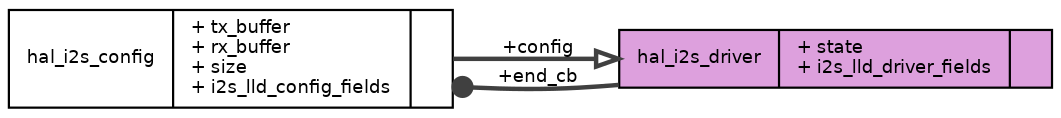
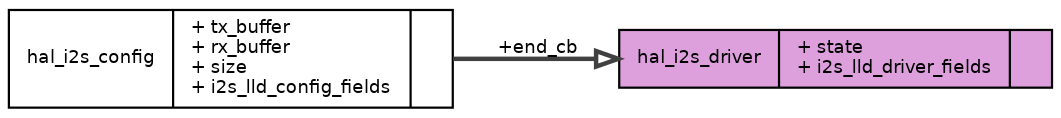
edge "hal_i2s_config" -> "hal_i2s_driver": label " +config" -> " +end_cb"
edge "hal_i2s_driver" -> "hal_i2s_config": removed, label "+end_cb"
